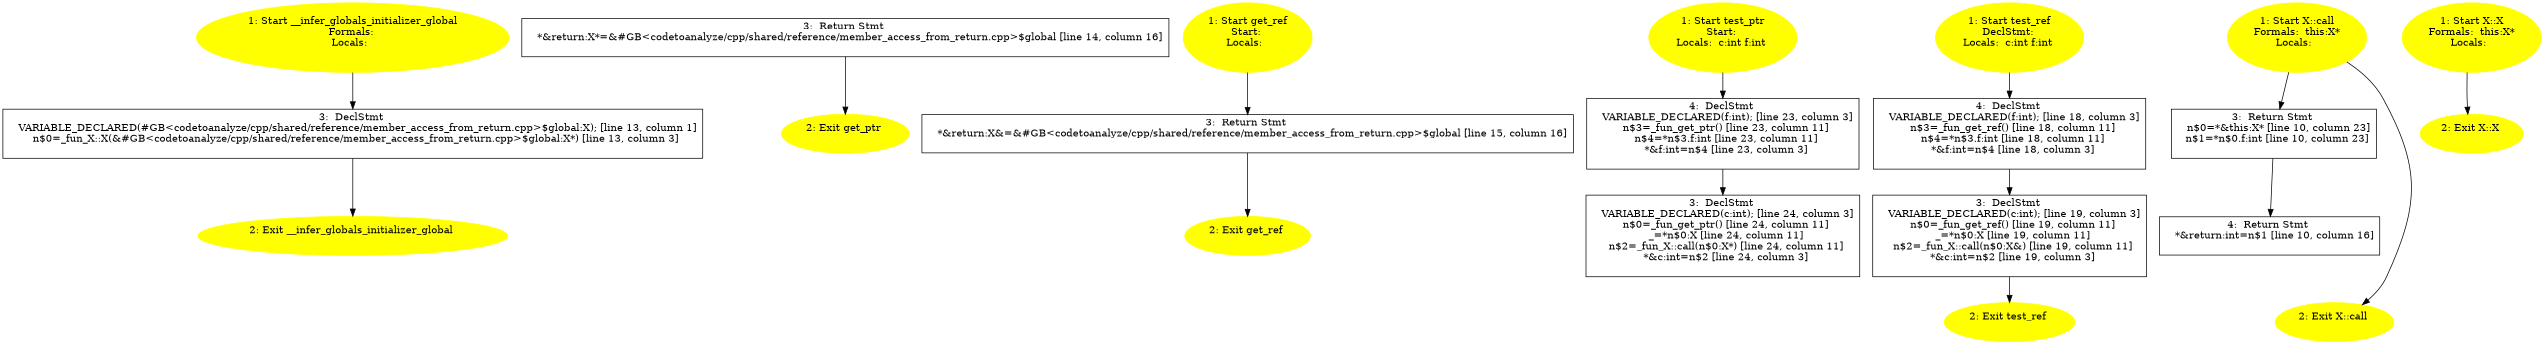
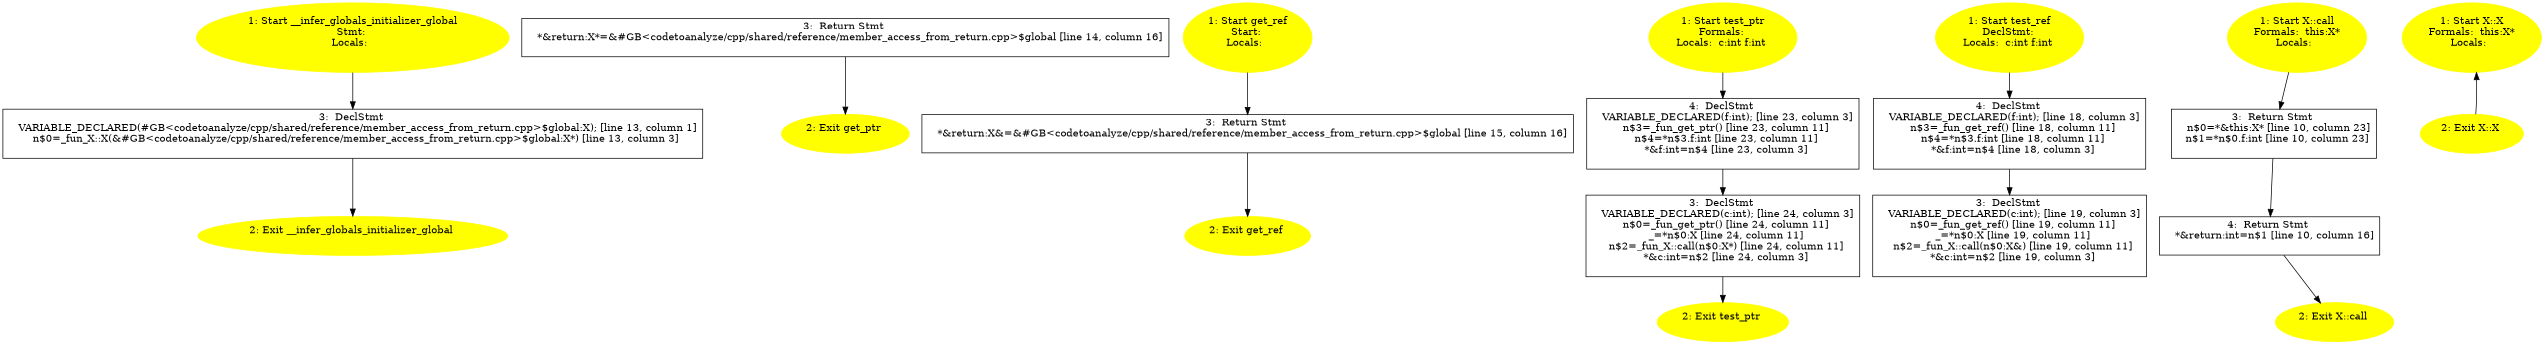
node "1: Start __infer_globals_initializer_global Formals: Locals:": label "1: Start __infer_globals_initializer_global Formals: Locals:" -> "1: Start __infer_globals_initializer_global Stmt: Locals:"
node "1: Start test_ptr Start: Locals:  c:int f:int": label "1: Start test_ptr Start: Locals:  c:int f:int" -> "1: Start test_ptr Formals: Locals:  c:int f:int"
edge "1: Start X::X Formals:  this:X* Locals:" -> "2: Exit X::X": reversed
edge "1: Start X::call Formals:  this:X* Locals:" -> "2: Exit X::call": now "4:  Return Stmt *&return:int=n$1 [line 10, column 16]" -> "2: Exit X::call"
node "2: Exit test_ptr": added
node "2: Exit test_ref": removed
